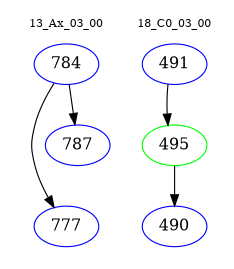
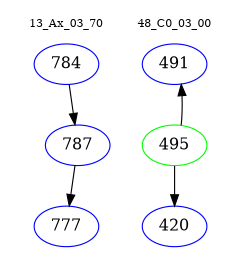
cluster "13_Ax_03_00": label "13_Ax_03_00" -> "13_Ax_03_70"
cluster "18_C0_03_00": label "18_C0_03_00" -> "48_C0_03_00"
edge "491" -> "495": reversed
edge "784" -> "777": now "787" -> "777"
node "490": label "490" -> "420"
